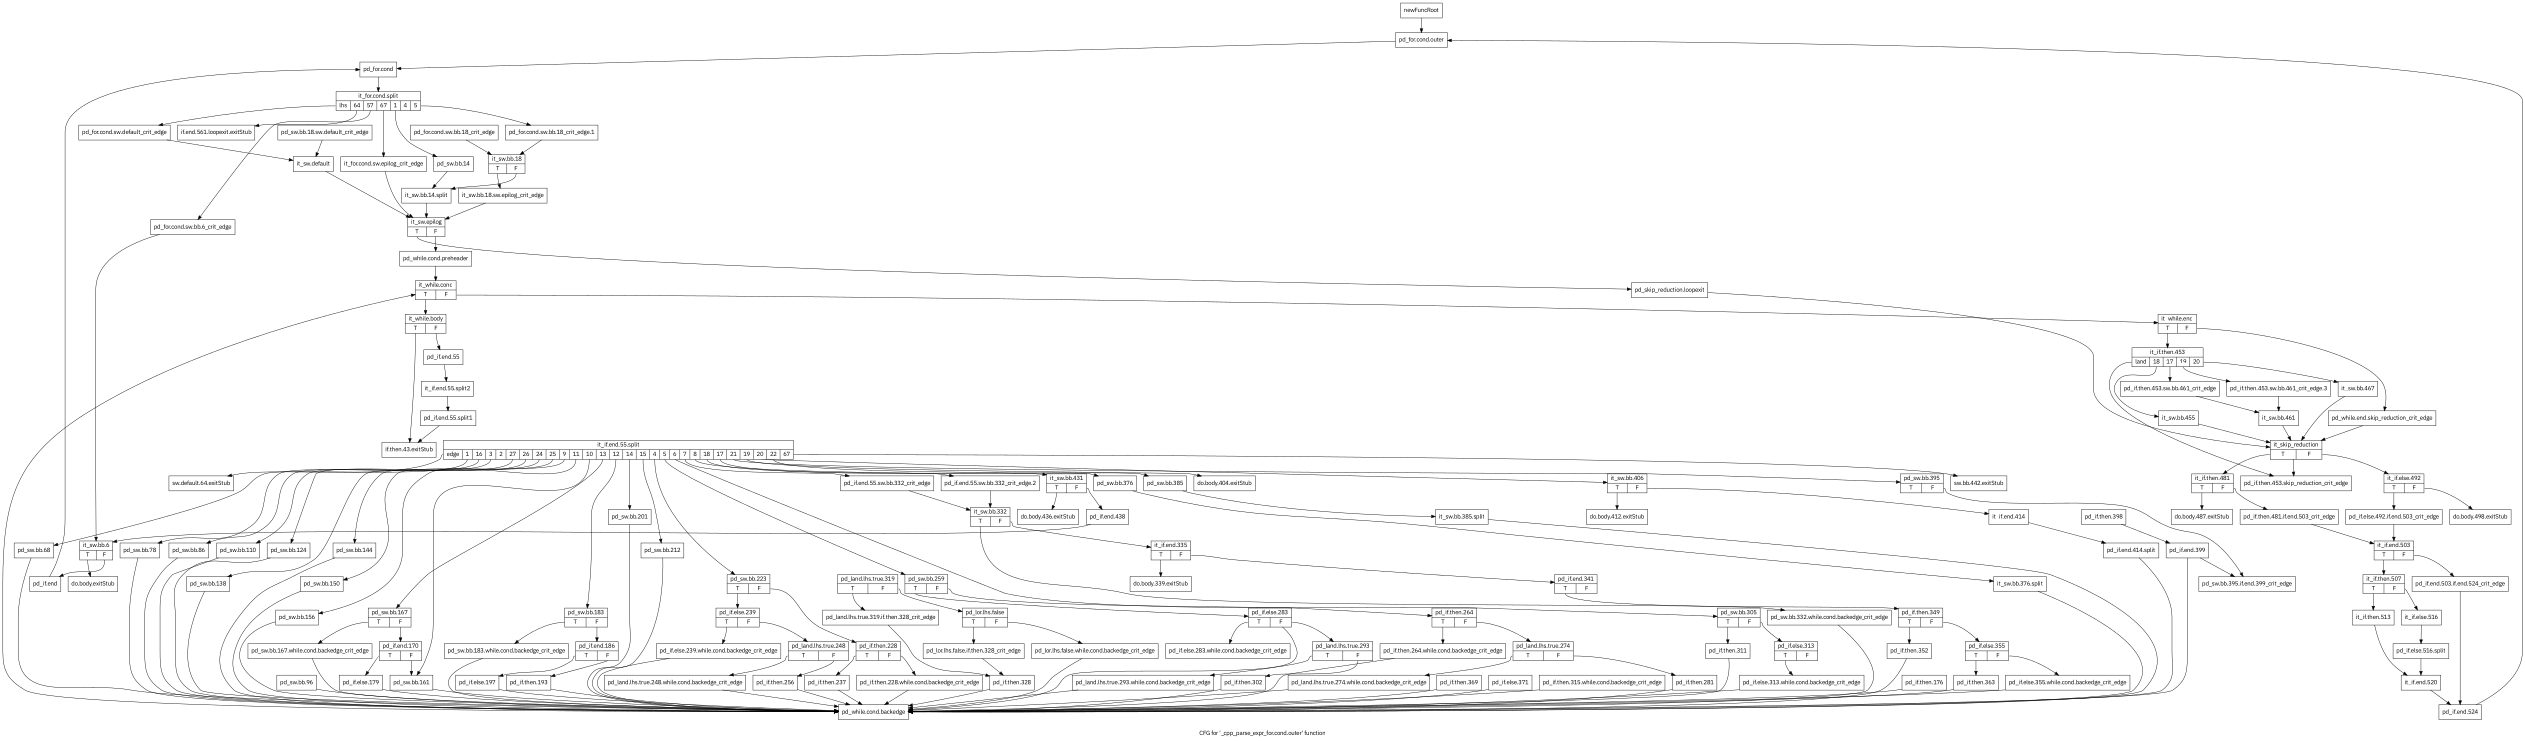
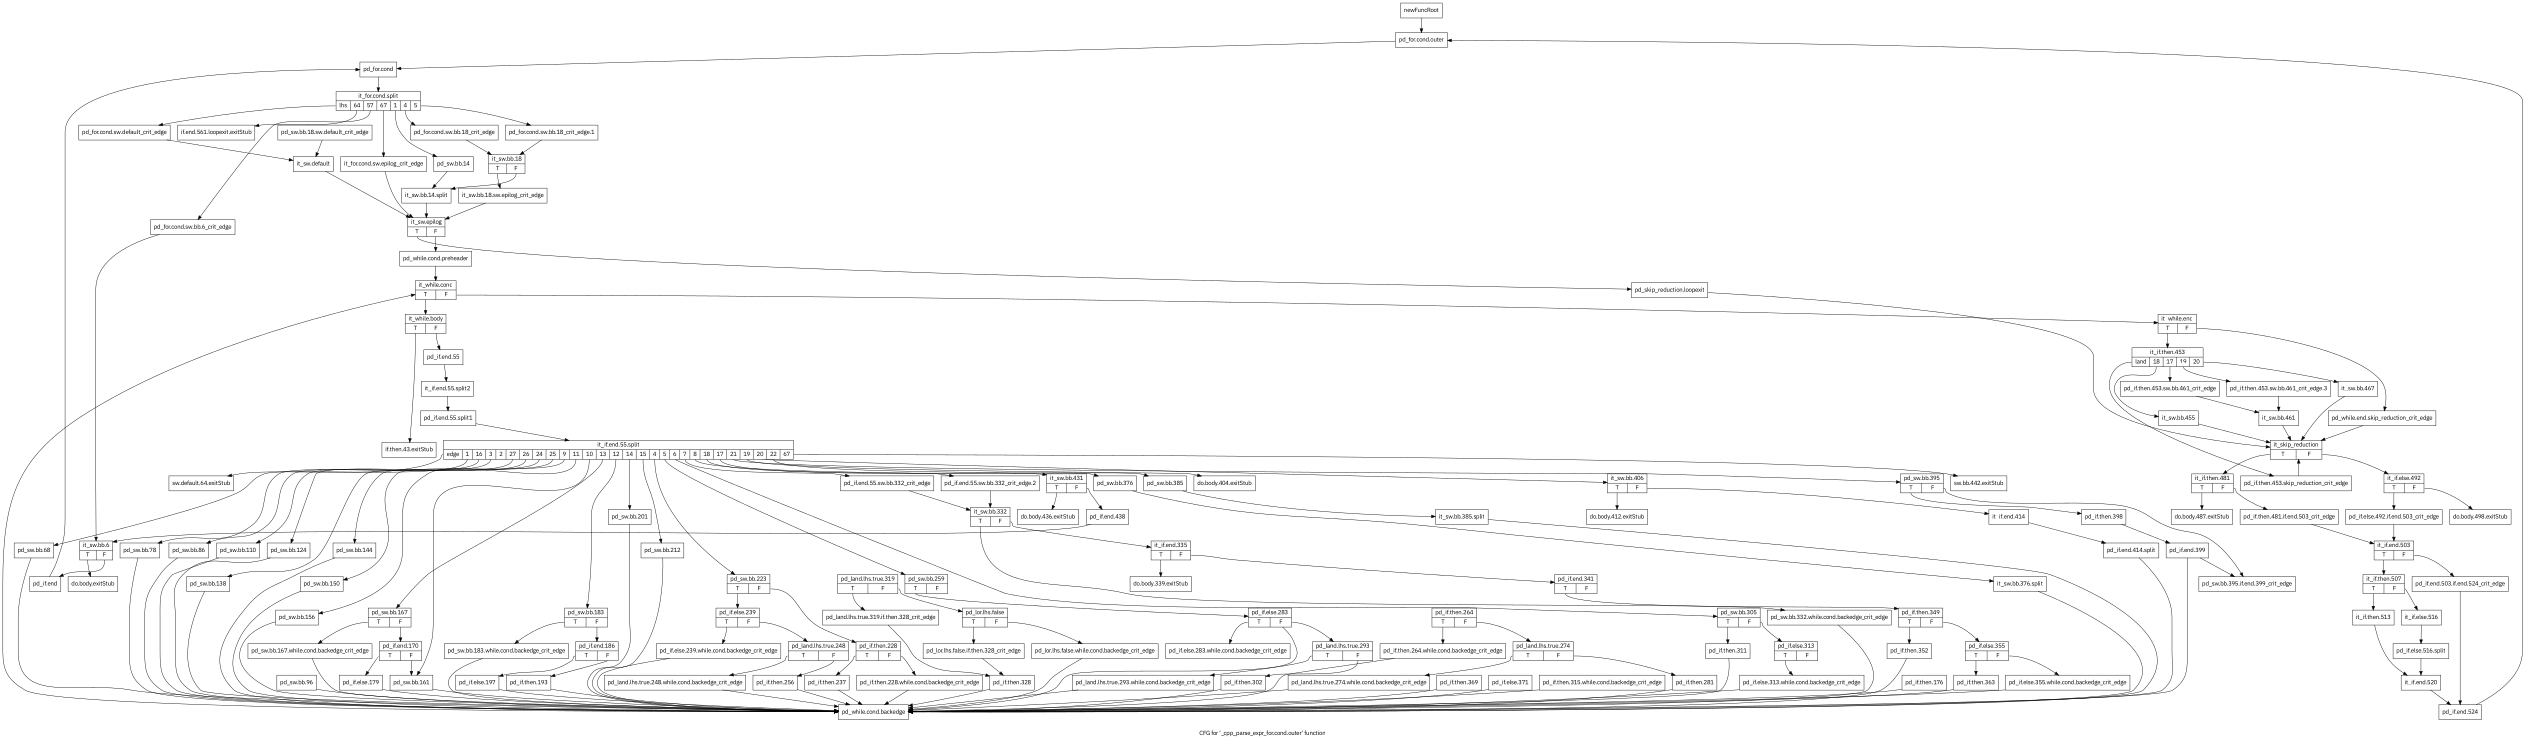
edge "it_for.cond.split" -> "pd_for.cond.sw.bb.18_crit_edge": added
edge "pd_if.end.55.split1" -> "if.then.43.exitStub": now "pd_if.end.55.split1" -> "it_if.end.55.split"
edge "it_skip_reduction" -> "pd_if.then.453.skip_reduction_crit_edge": reversed
edge "pd_sw.bb.395" -> "pd_if.then.398": added
edge "pd_sw.bb.259" -> "pd_if.then.264": removed
